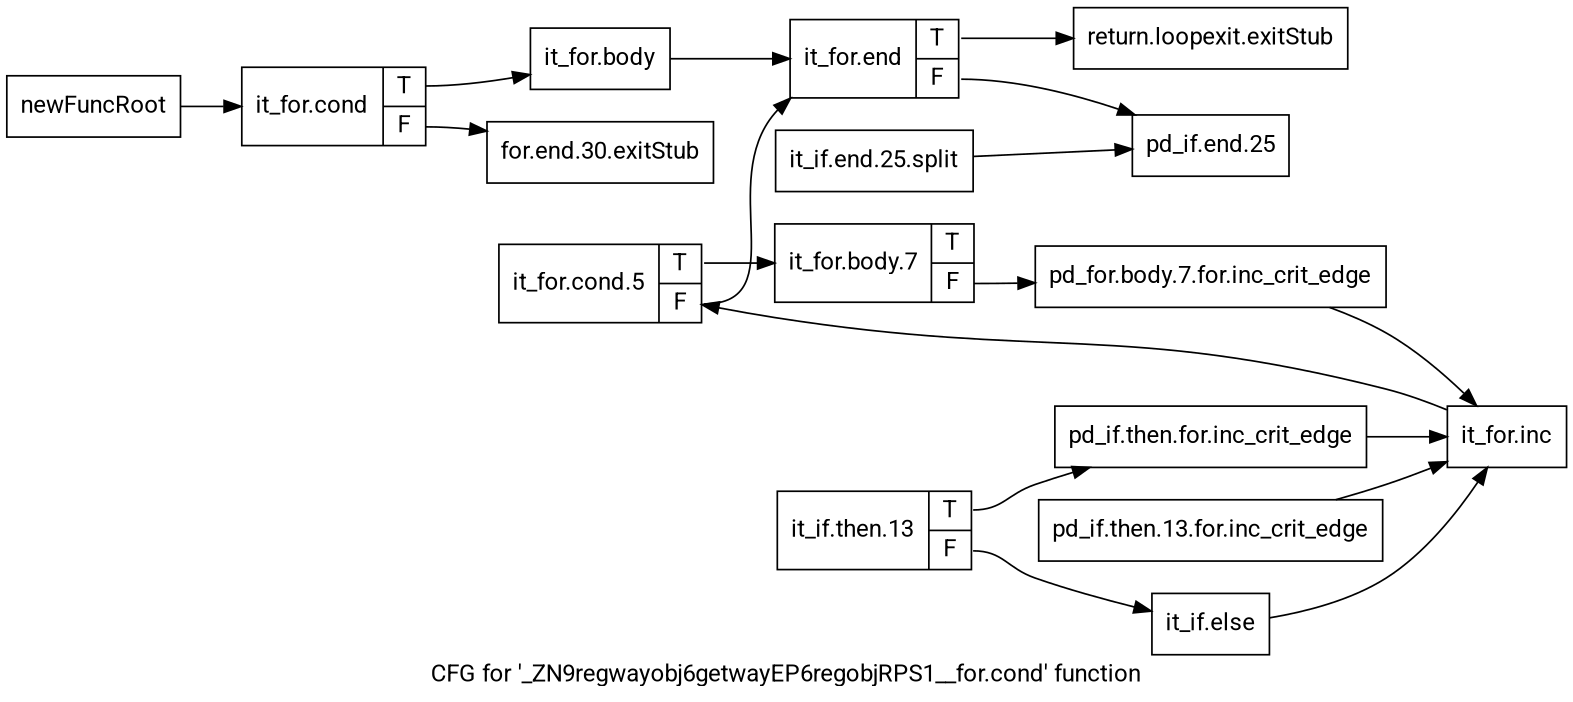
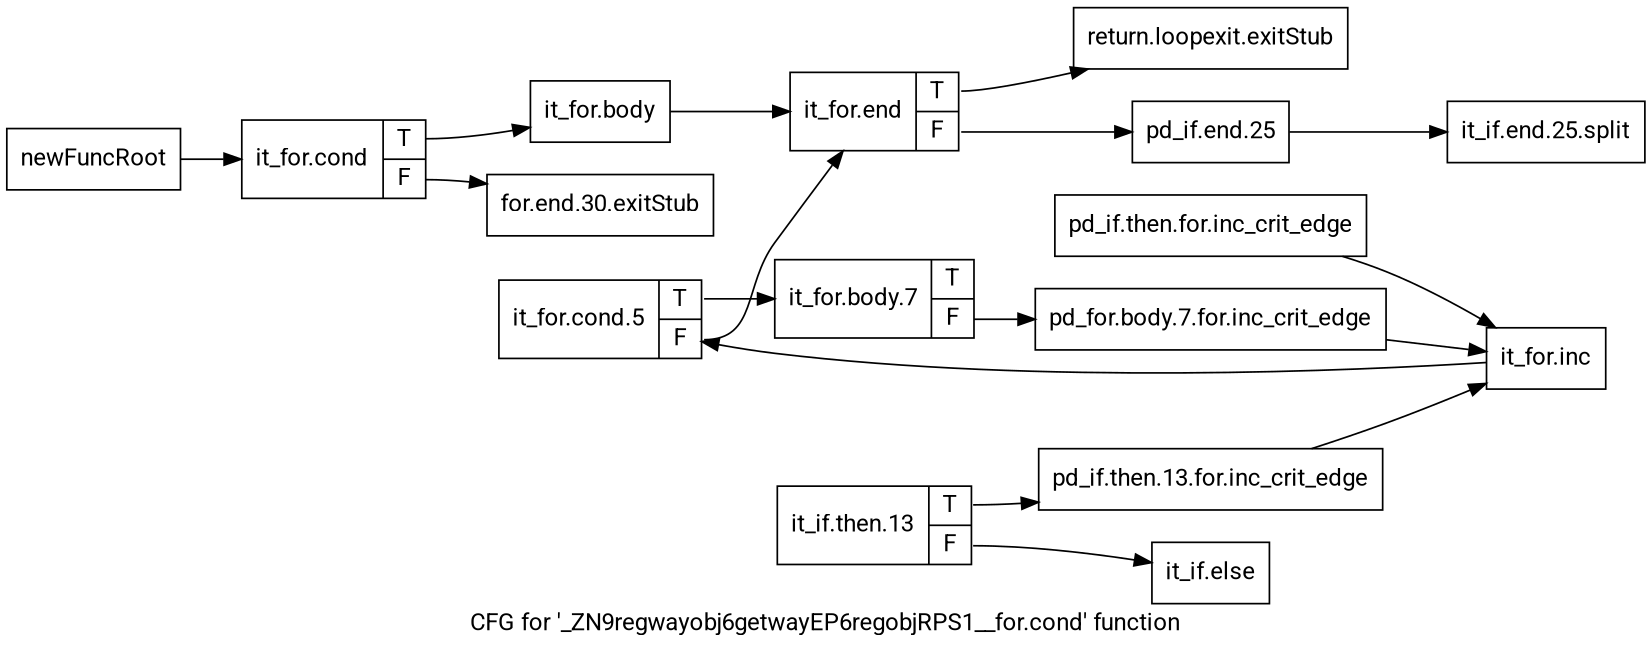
edge "it_if.end.25.split" -> "pd_if.end.25": reversed
edge "it_if.then.13" -> "pd_if.then.for.inc_crit_edge": now "it_if.then.13" -> "pd_if.then.13.for.inc_crit_edge"
edge "it_if.else" -> "it_for.inc": removed
